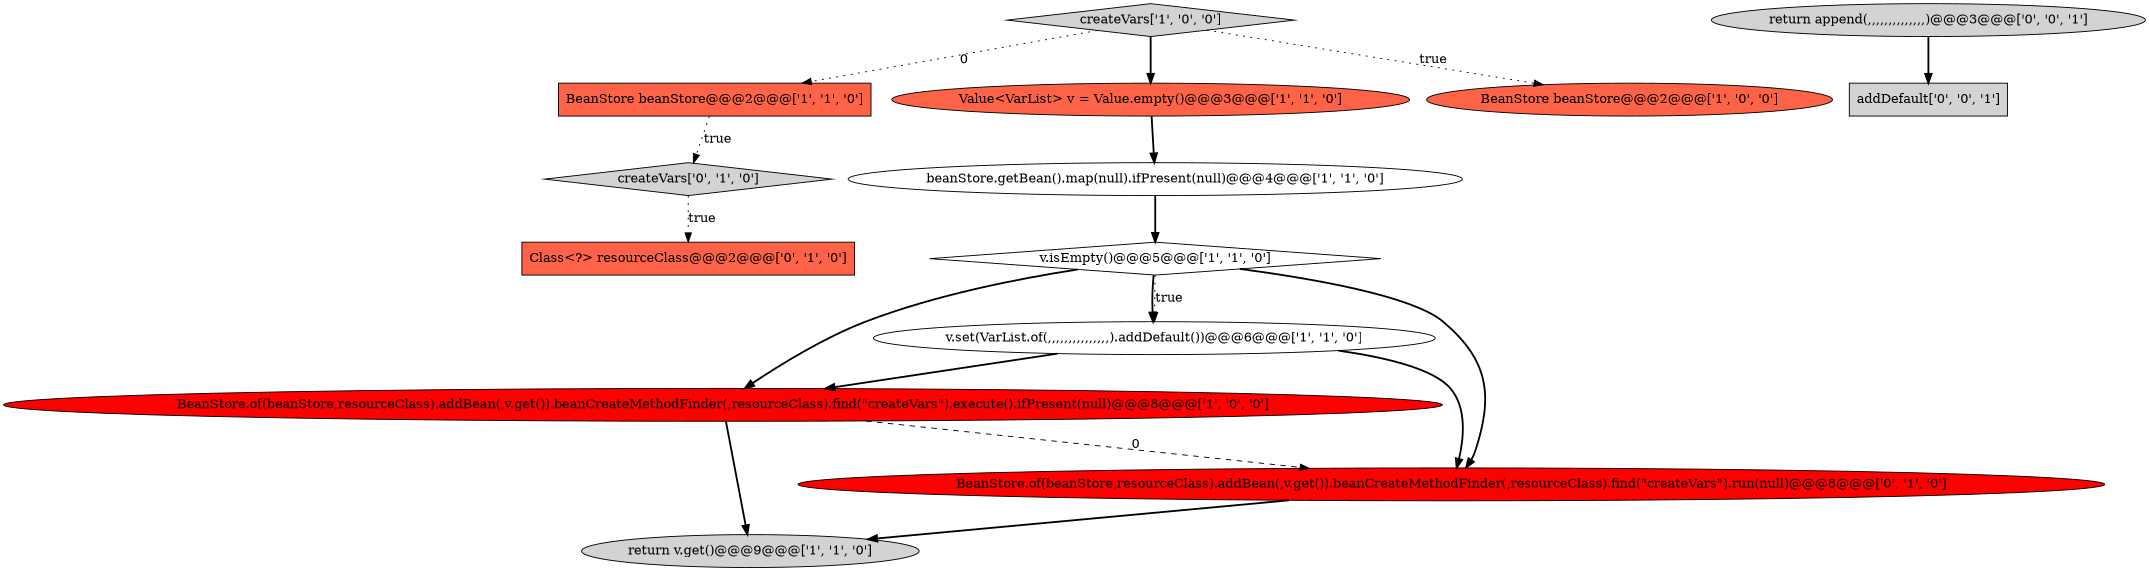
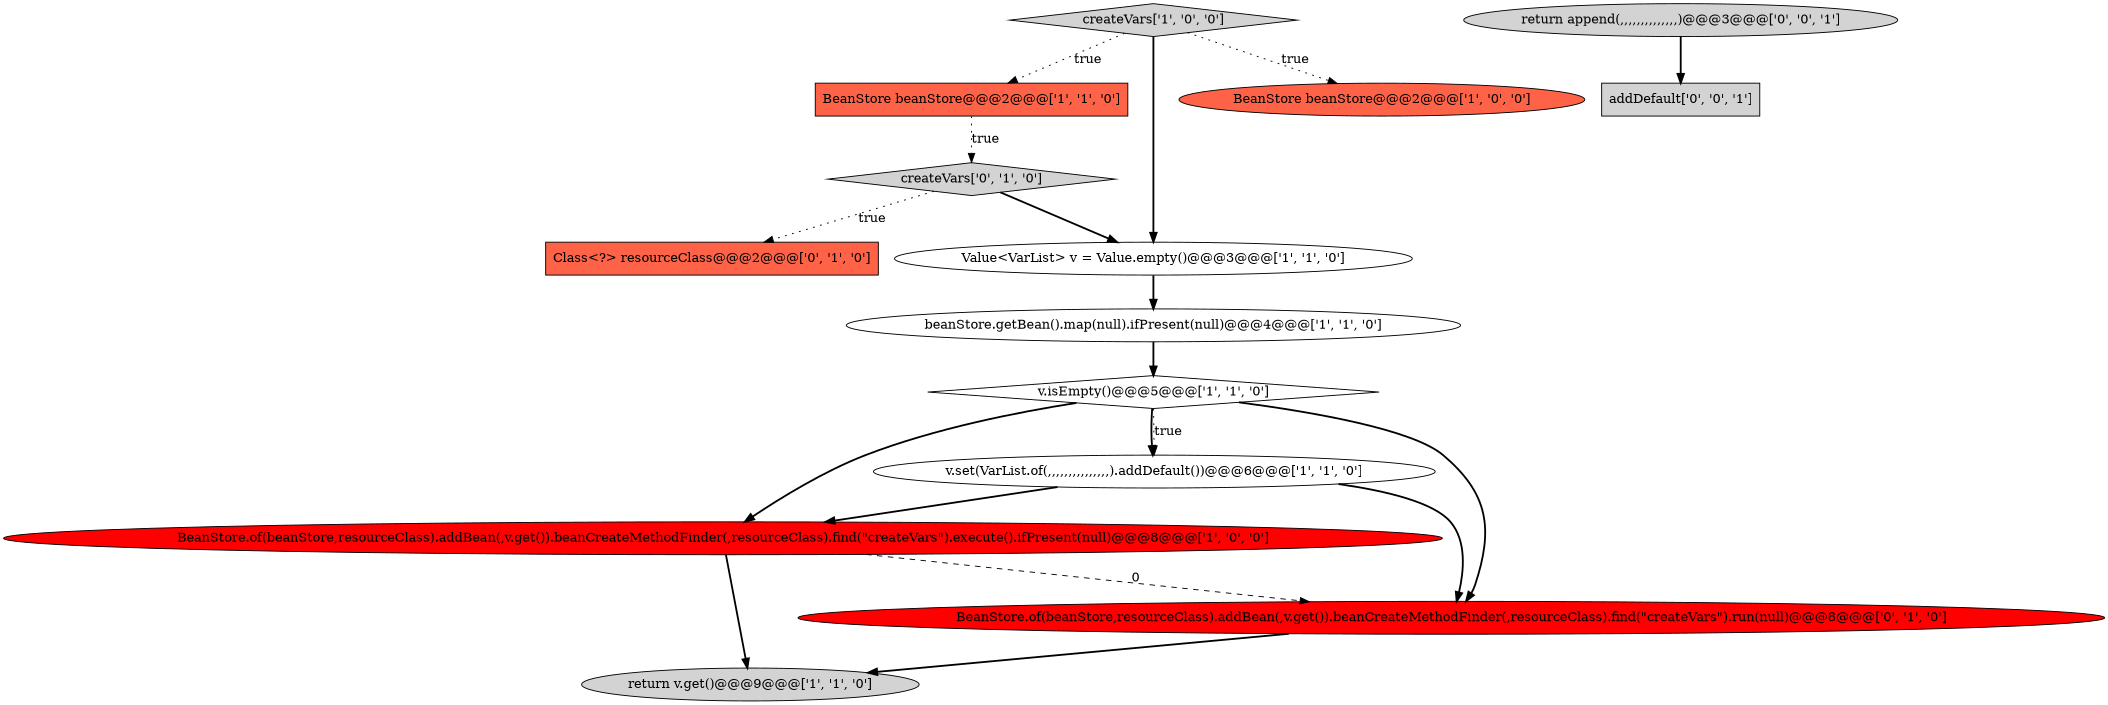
edge "createVars['1', '0', '0']" -> "BeanStore beanStore@@@2@@@['1', '1', '0']": label "0" -> "true"
node "Value<VarList> v = Value.empty()@@@3@@@['1', '1', '0']": fillcolor tomato -> white
edge "createVars['0', '1', '0']" -> "Value<VarList> v = Value.empty()@@@3@@@['1', '1', '0']": added
